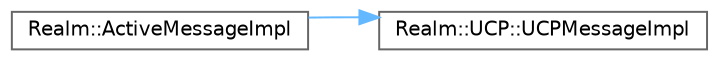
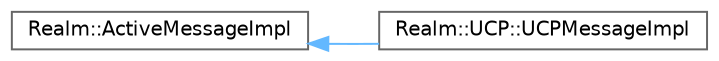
edge "Realm::ActiveMessageImpl" -> "Realm::UCP::UCPMessageImpl": reversed
